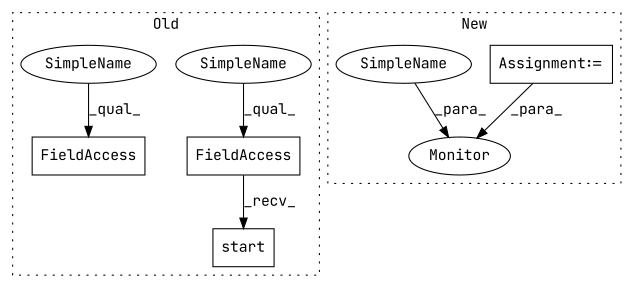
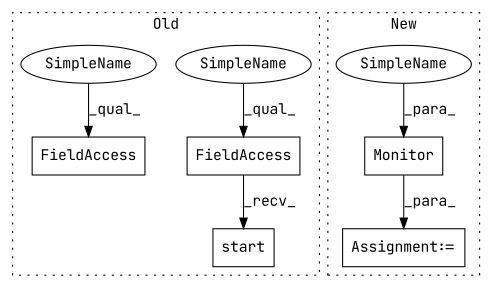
edge "Assignment:=" -> "Monitor": reversed
node "Monitor": shape ellipse -> box
